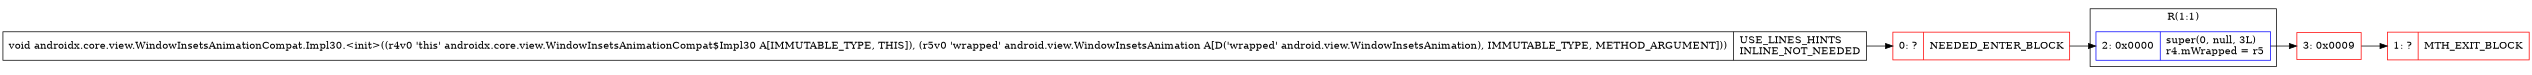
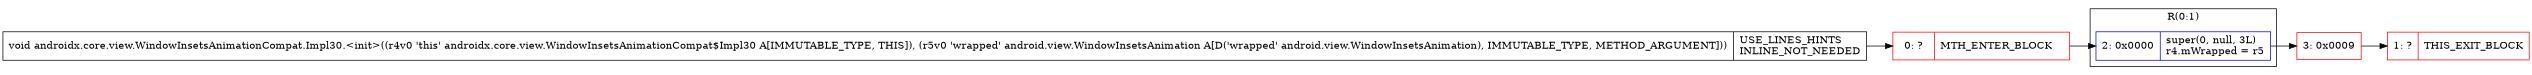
cluster "R(1:1)": label "R(1:1)" -> "R(0:1)"
node "0: ?": text "NEEDED_ENTER_BLOCK" -> "MTH_ENTER_BLOCK"
node "1: ?": text "MTH_EXIT_BLOCK" -> "THIS_EXIT_BLOCK"
